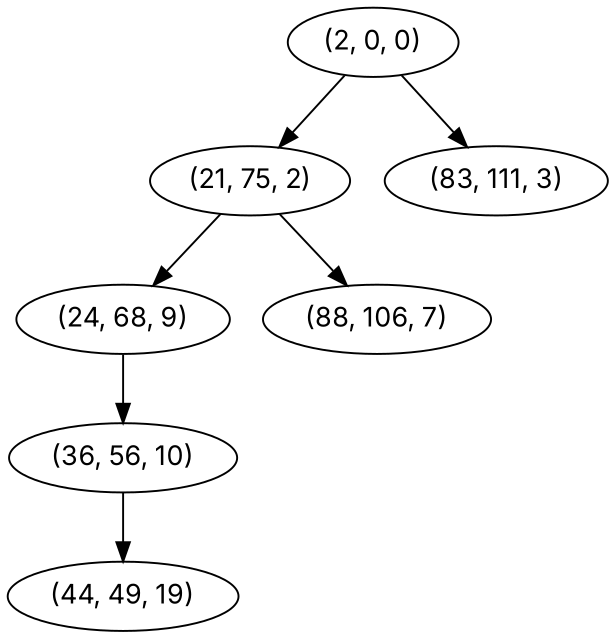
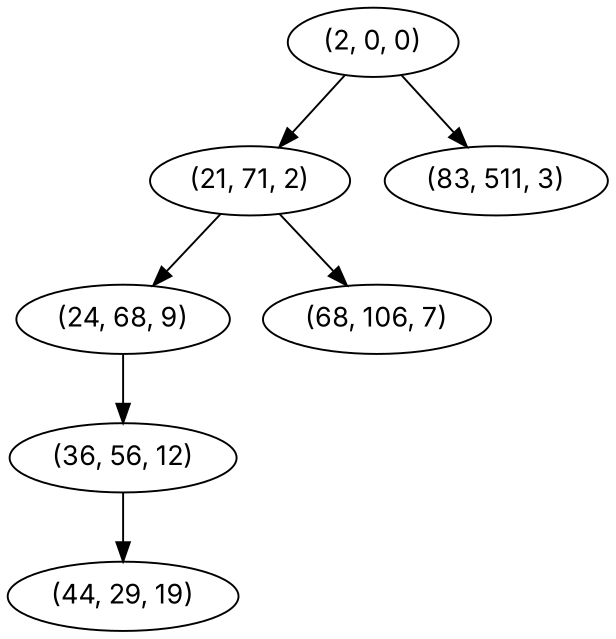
node "(21, 75, 2)": label "(21, 75, 2)" -> "(21, 71, 2)"
node "(83, 111, 3)": label "(83, 111, 3)" -> "(83, 511, 3)"
node "(88, 106, 7)": label "(88, 106, 7)" -> "(68, 106, 7)"
node "(36, 56, 10)": label "(36, 56, 10)" -> "(36, 56, 12)"
node "(44, 49, 19)": label "(44, 49, 19)" -> "(44, 29, 19)"
